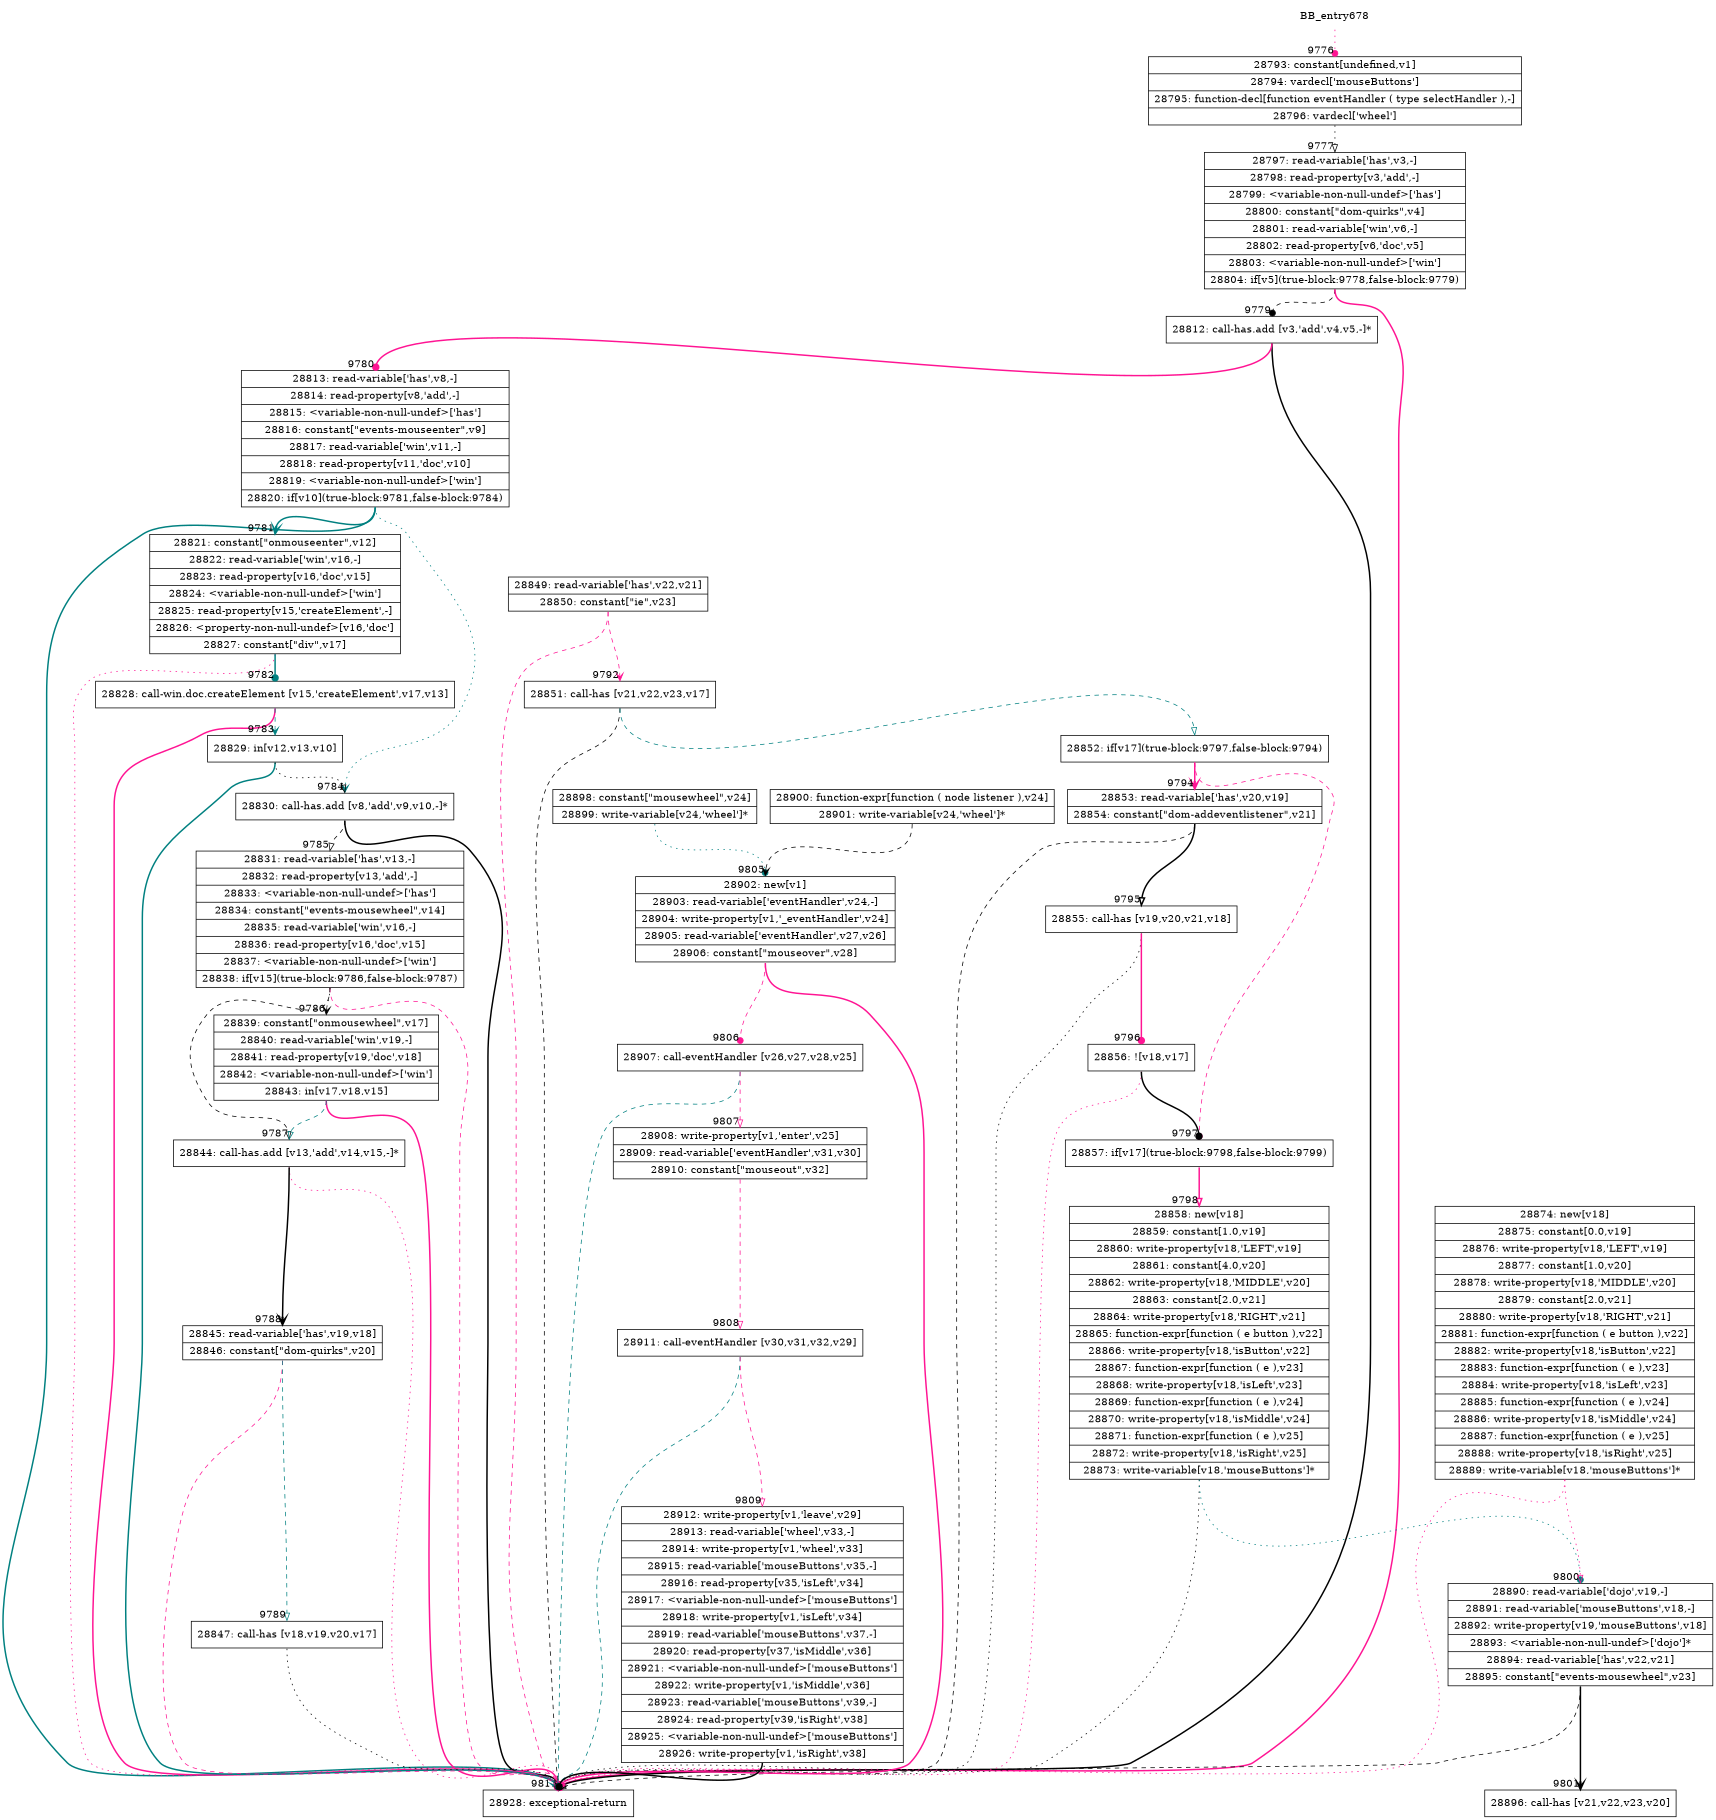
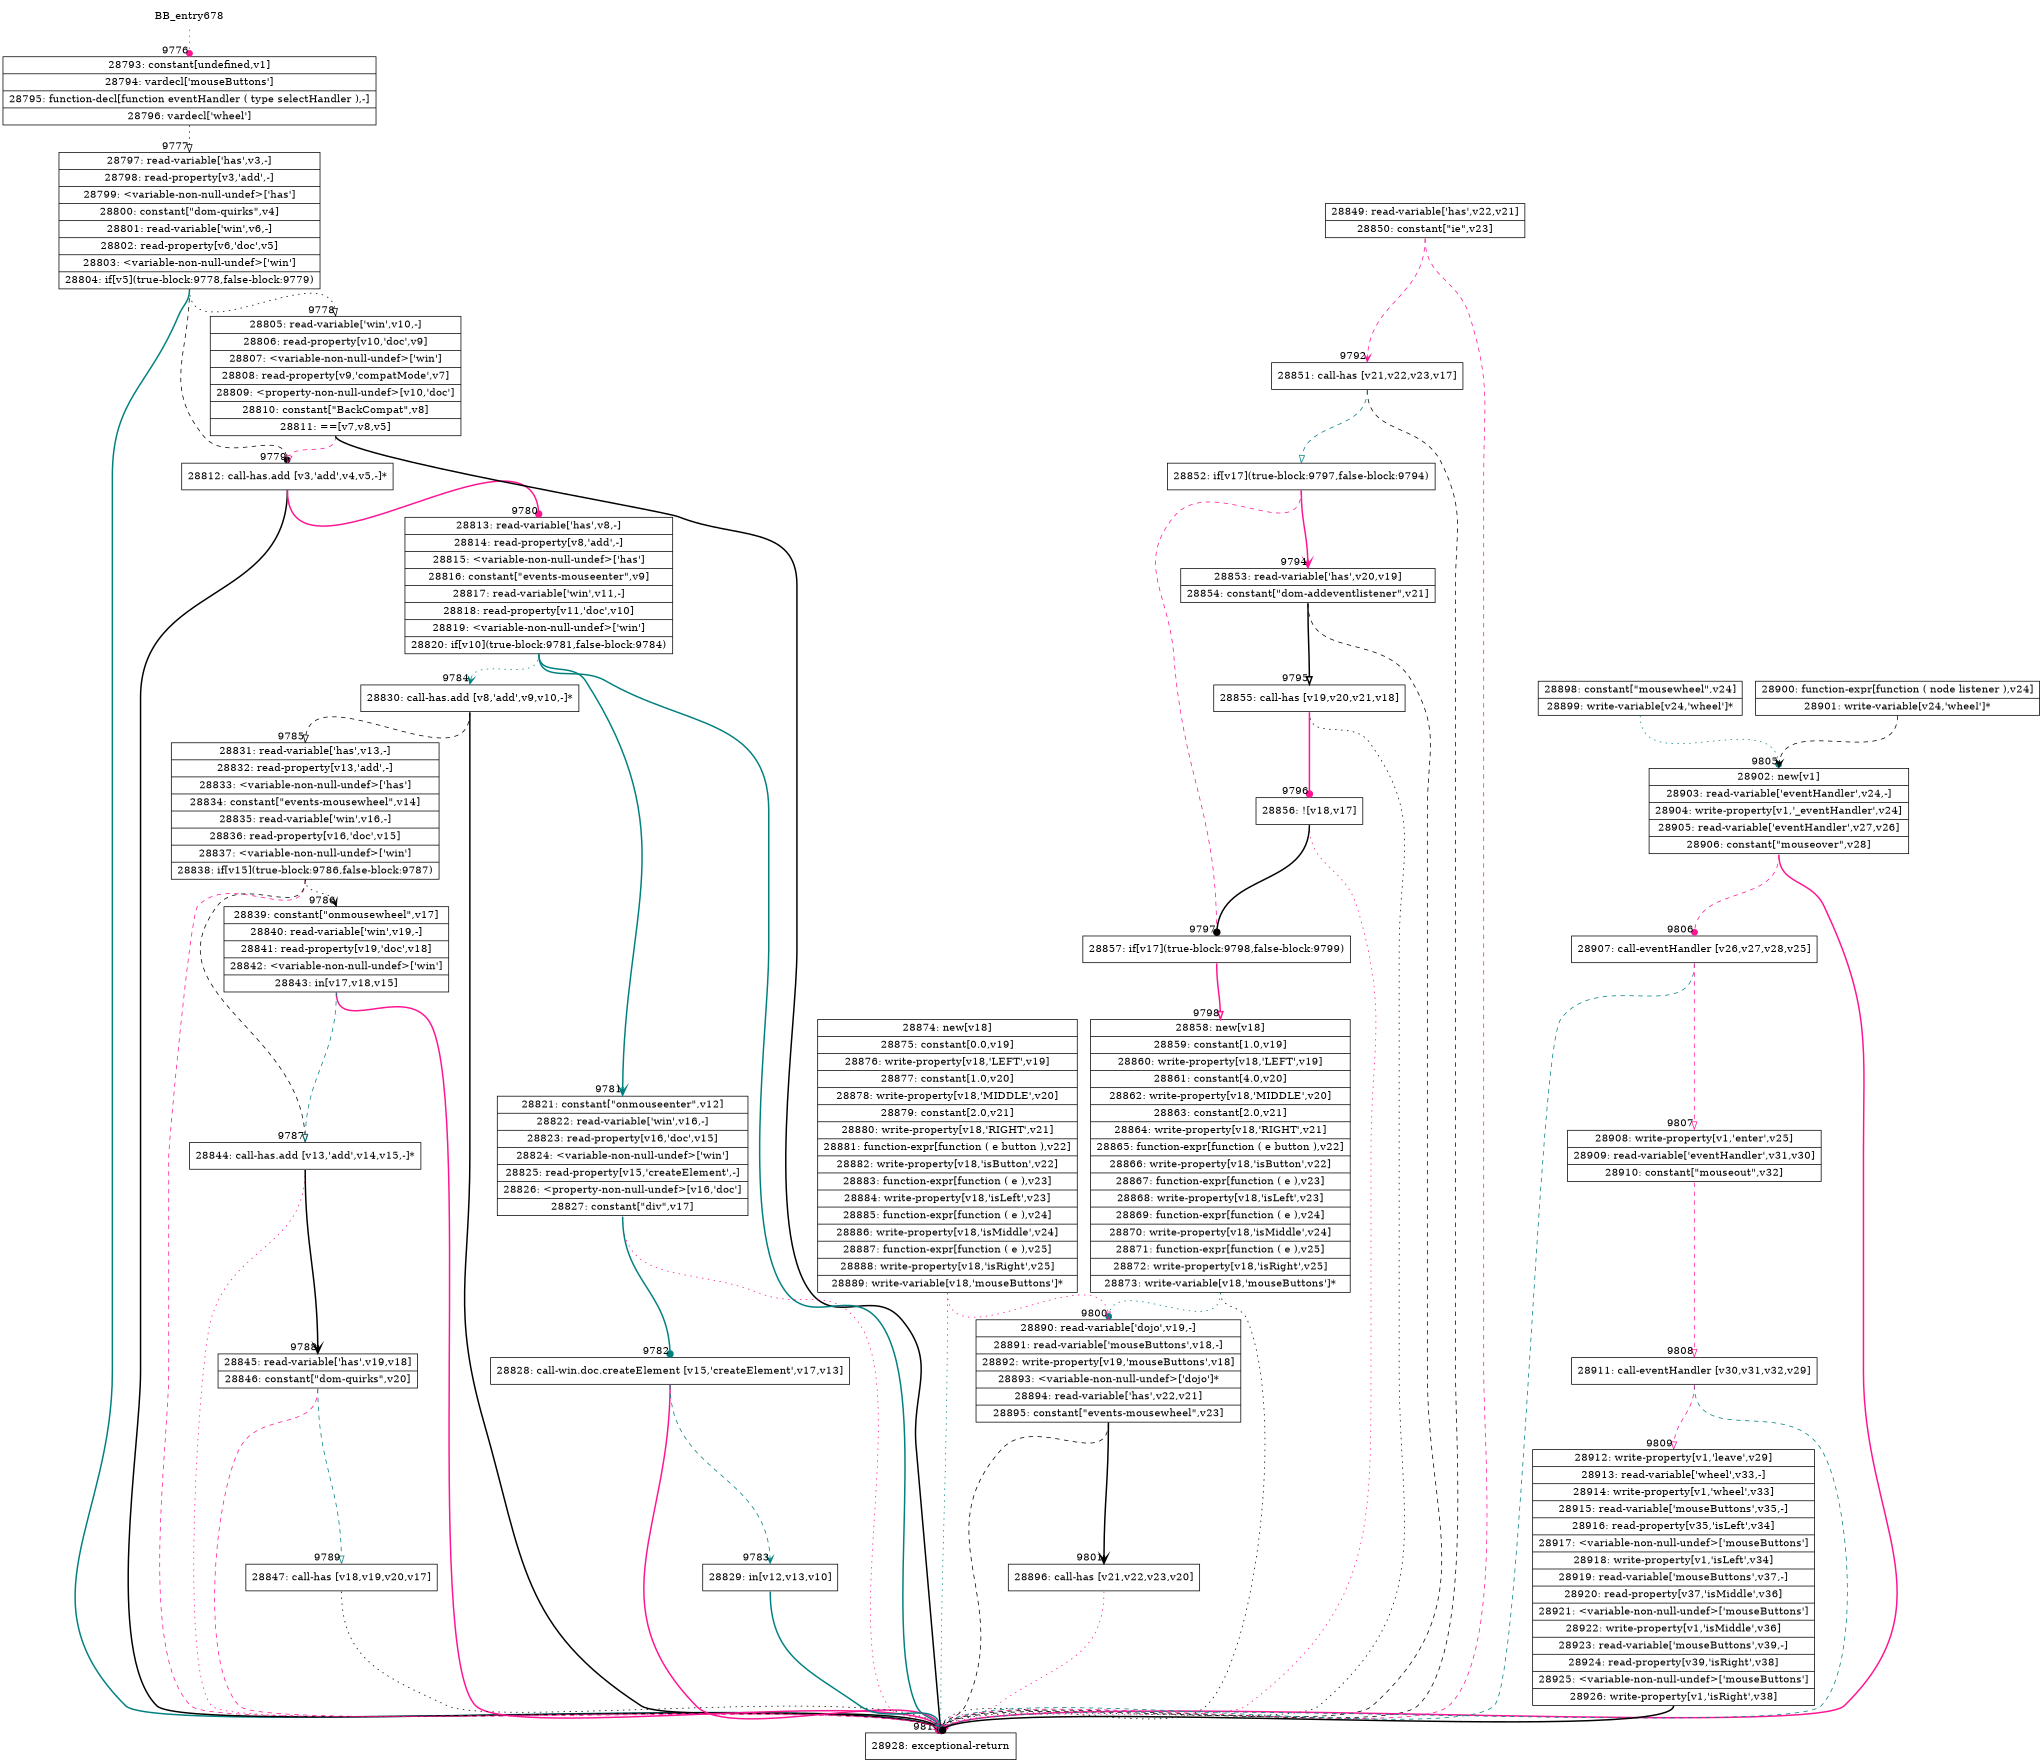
node "28805: read-variable['win',v10,-]": added
edge "28829: in[v12,v13,v10]" -> "28830: call-has.add [v8,'add',v9,v10,-]*": removed
edge "28812: call-has.add [v3,'add',v4,v5,-]*" -> "28928: exceptional-return": arrowhead onormal -> dot
edge "28797: read-variable['has',v3,-]" -> "28928: exceptional-return": color deeppink -> teal
edge "28896: call-has [v21,v22,v23,v20]" -> "28928: exceptional-return": added
edge "28874: new[v18]" -> "28928: exceptional-return": color deeppink -> teal
